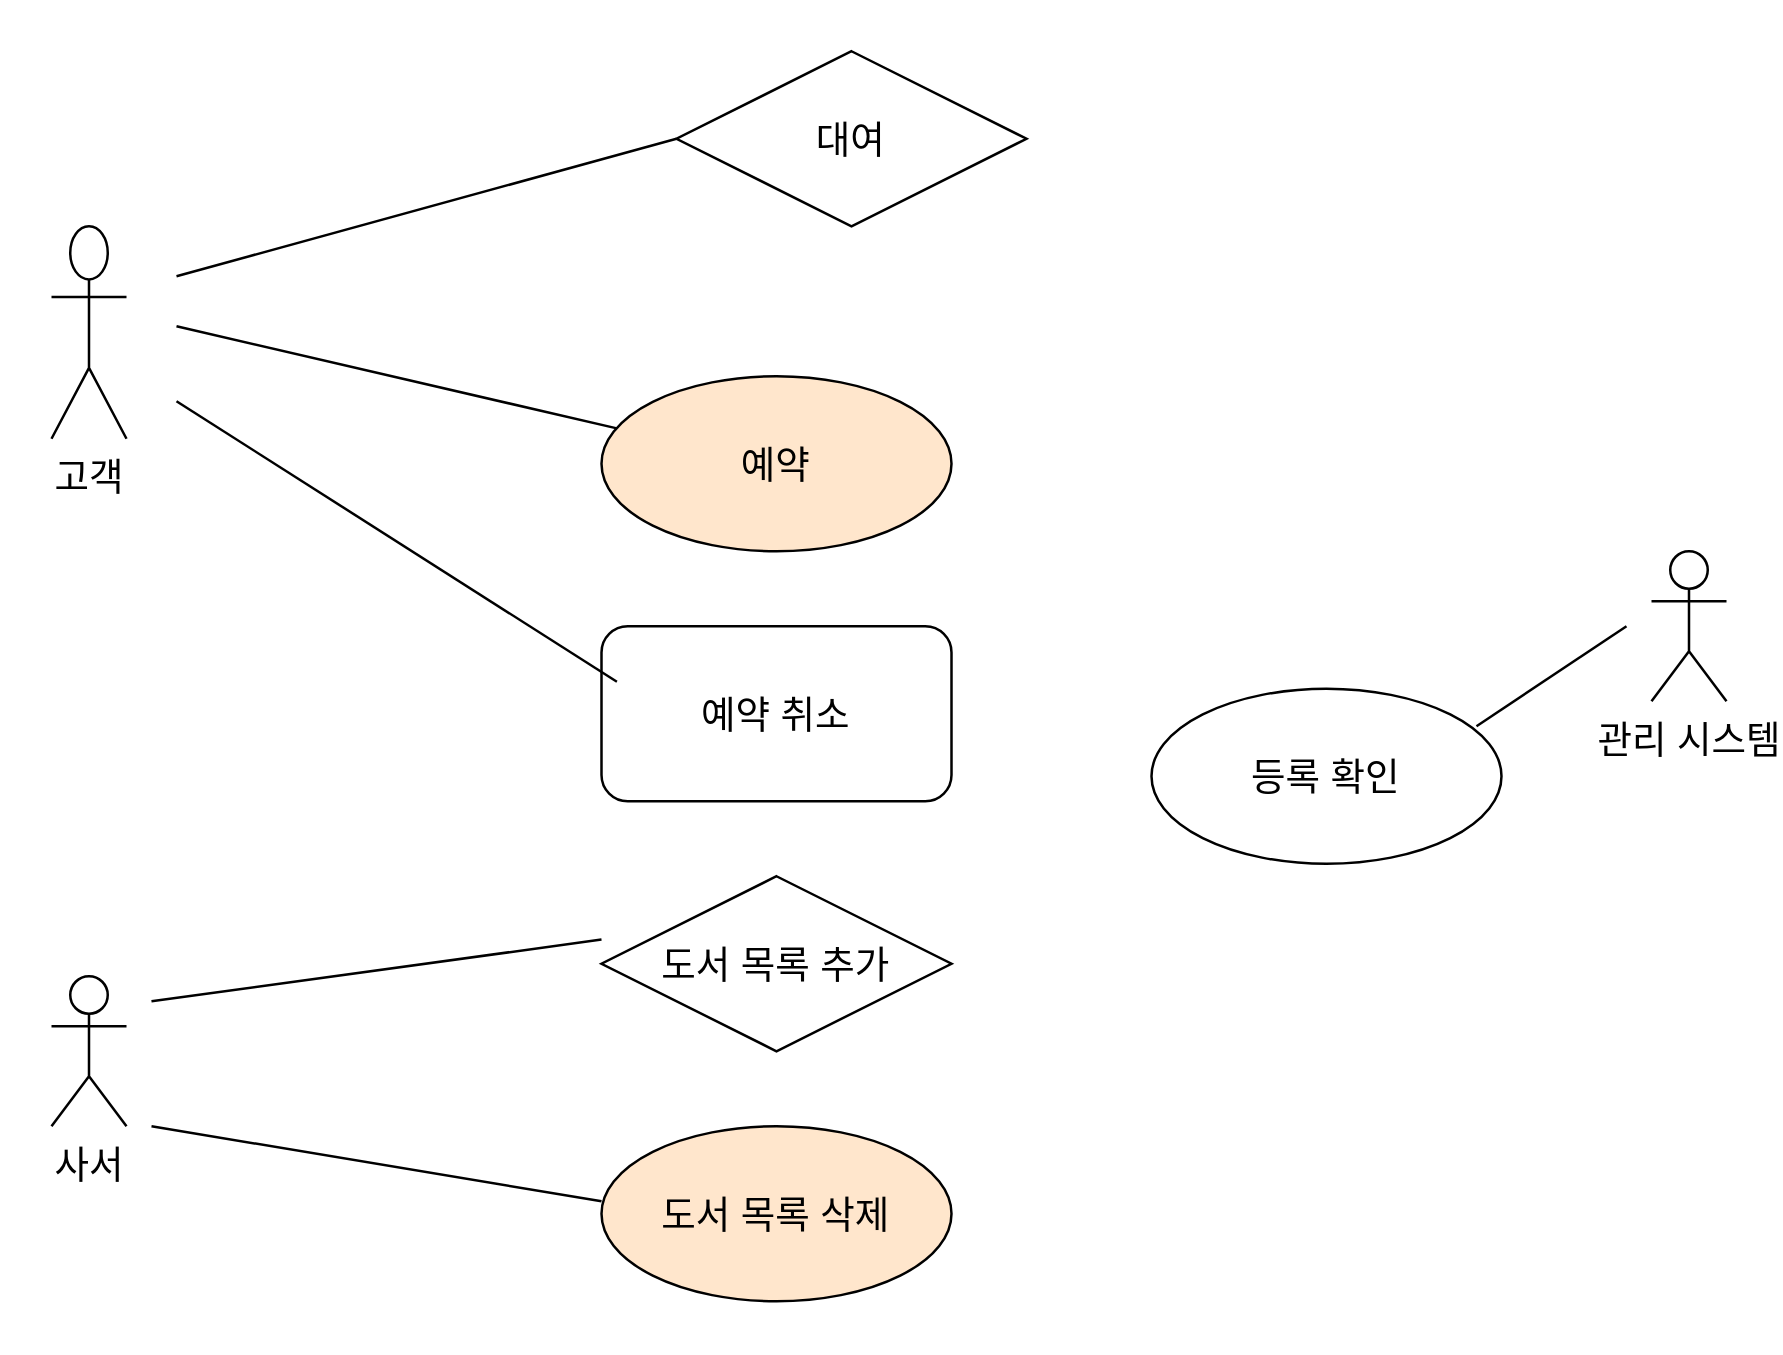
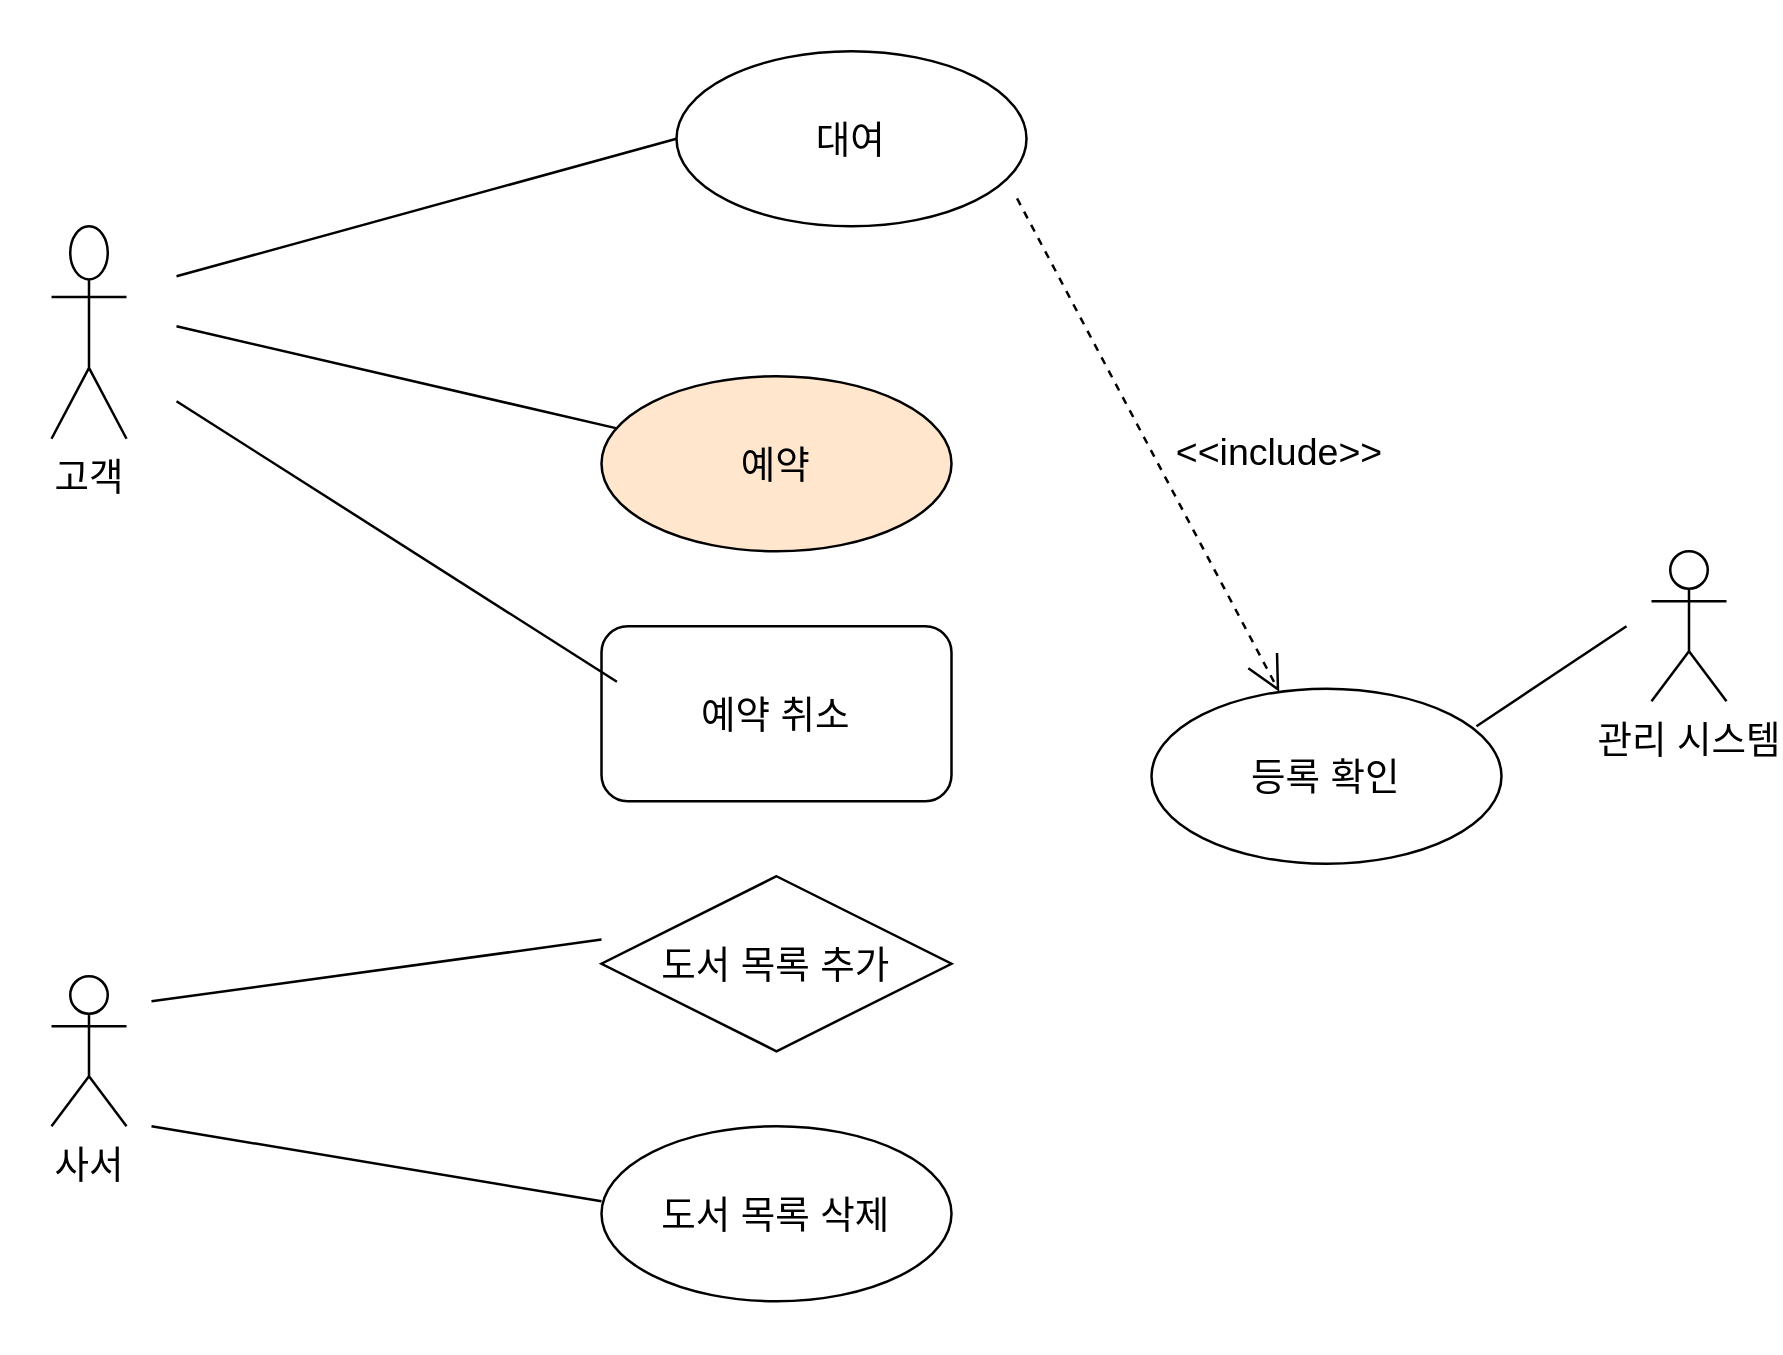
node "대여": shape diamond -> ellipse
edge "대여" -> "등록 확인": added, label "<<include>>"
node "도서 목록 삭제": fillcolor #ffe6cc -> #ffffff
